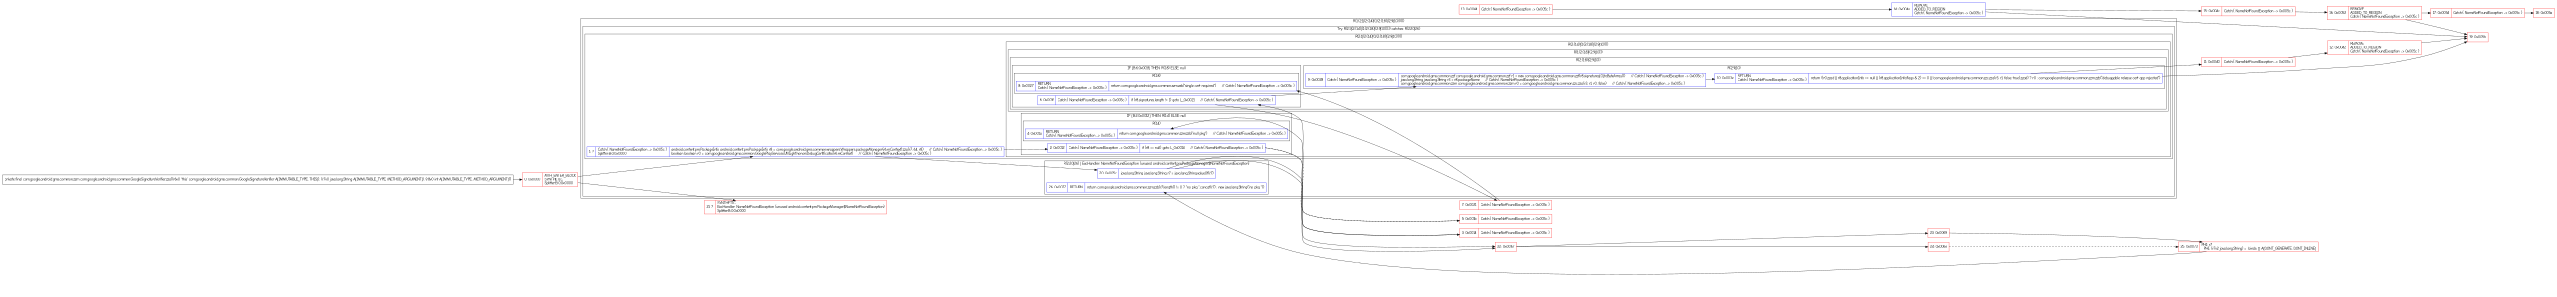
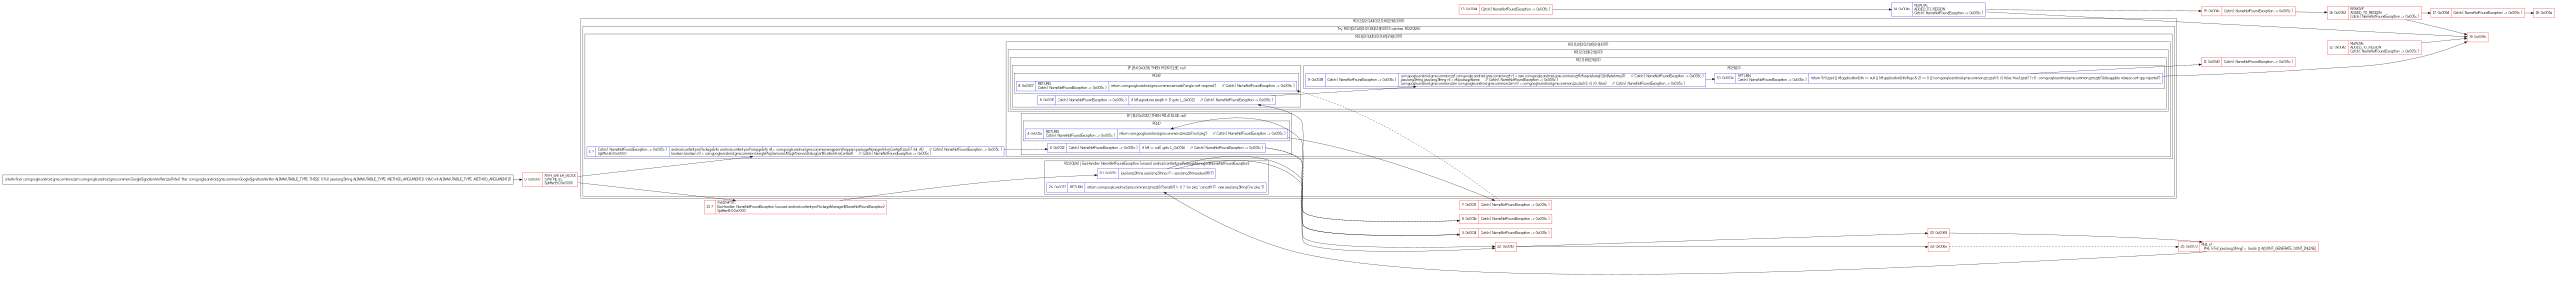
edge "11: 0x0040" -> "12: 0x0042": removed
edge "7: 0x0021" -> "8: 0x0027": style solid -> dashed
edge "6: 0x001f" -> "7: 0x0021": now "4: 0x001a" -> "7: 0x0021"
edge "1: ?" -> "20: 0x005c": now "21: ?" -> "20: 0x005c"
